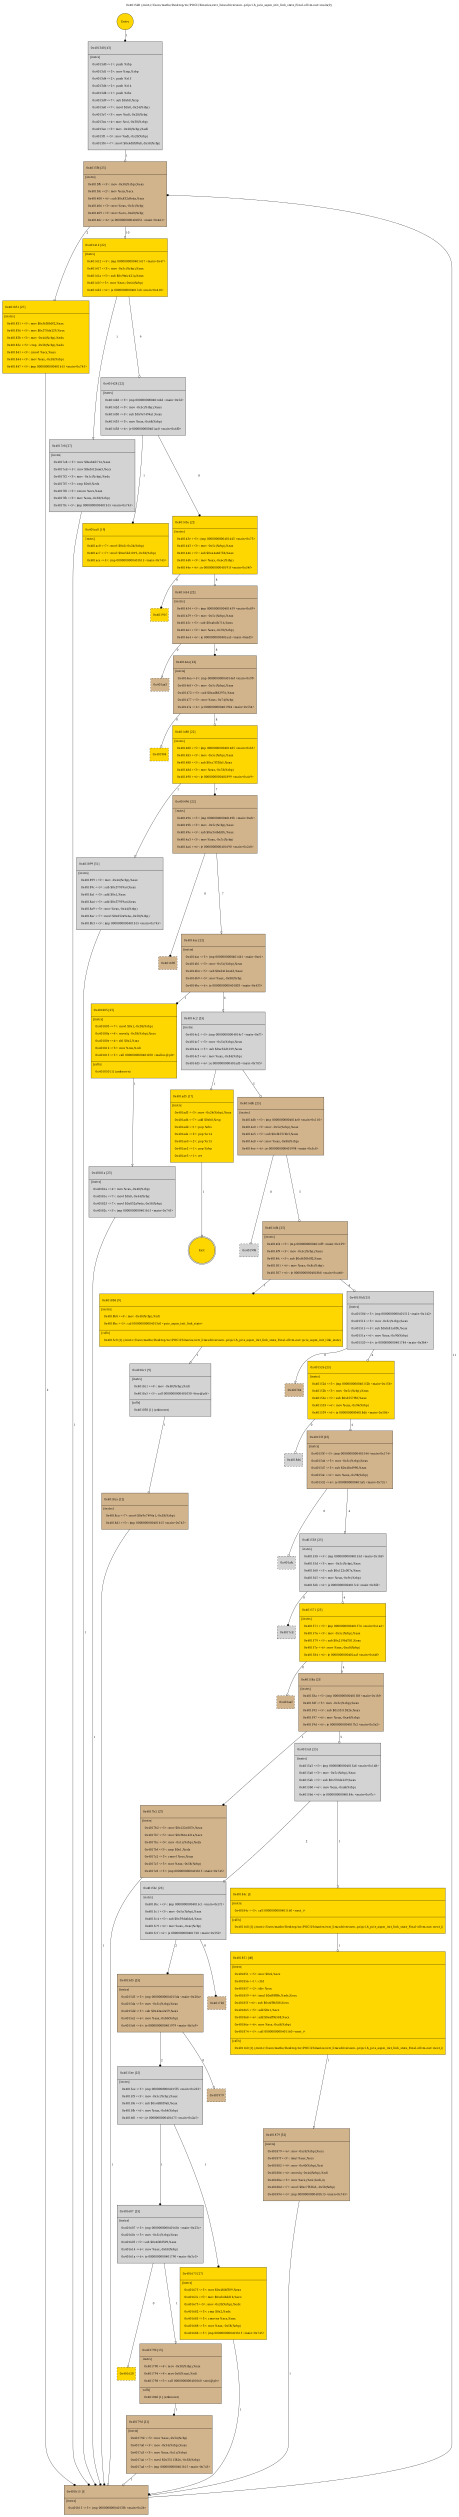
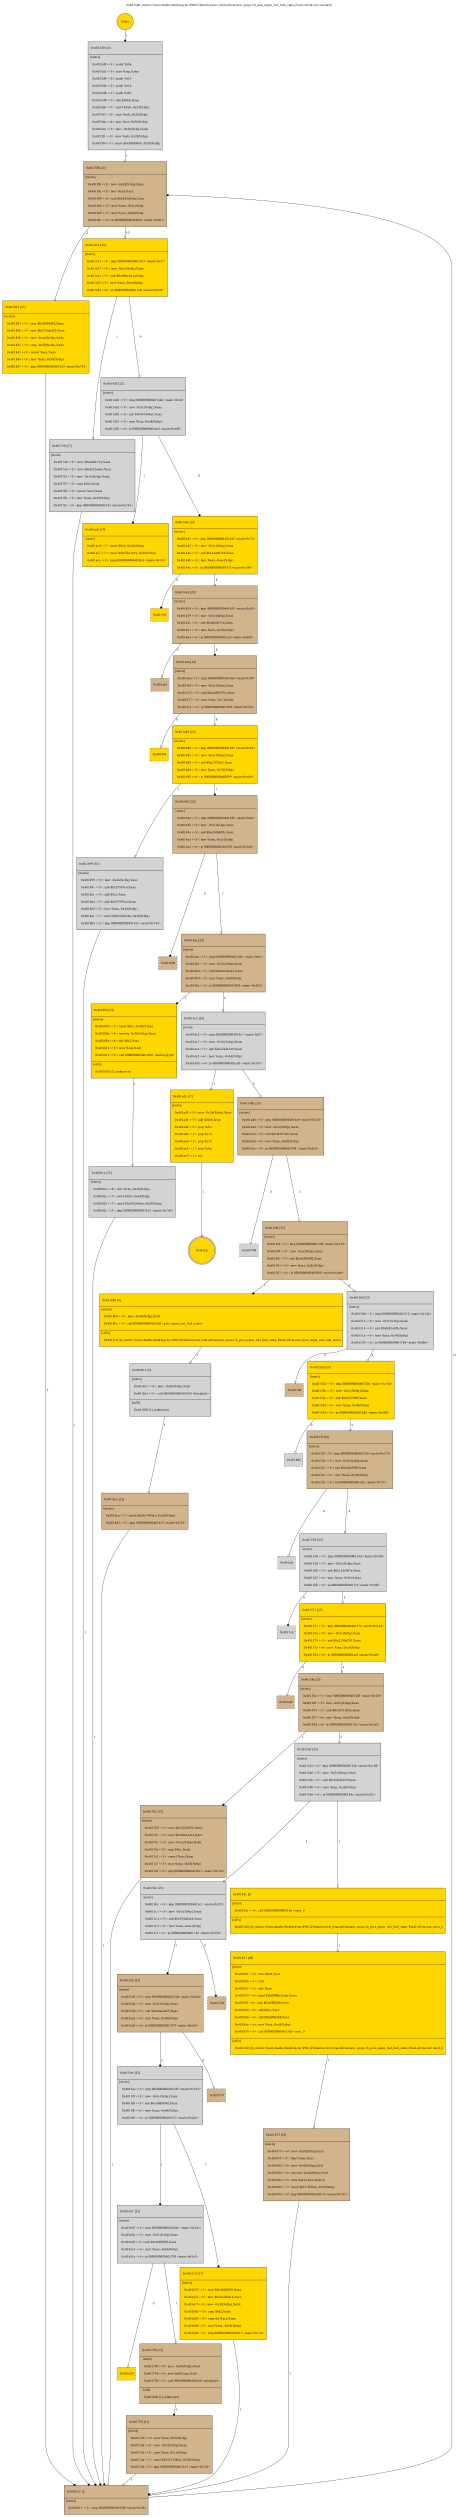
node "Exit": label "Exit" -> "Desktop"
